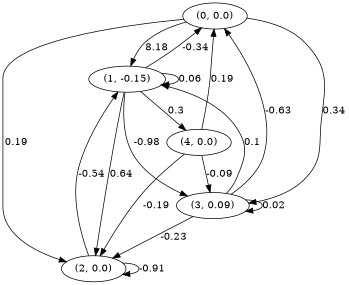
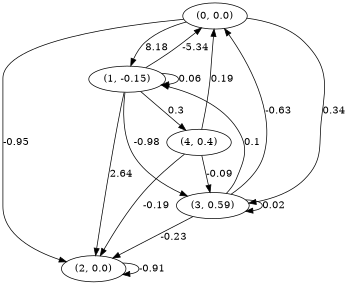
edge "(1, -0.15)" -> "(0, 0.0)": label "-0.34" -> "-5.34"
edge "(0, 0.0)" -> "(2, 0.0)": label "0.19" -> "-0.95"
node "(4, 0.0)": label "(4, 0.0)" -> "(4, 0.4)"
edge "(2, 0.0)" -> "(1, -0.15)": removed, label "-0.54"
edge "(1, -0.15)" -> "(2, 0.0)": label "0.64" -> "2.64"
node "(3, 0.09)": label "(3, 0.09)" -> "(3, 0.59)"
